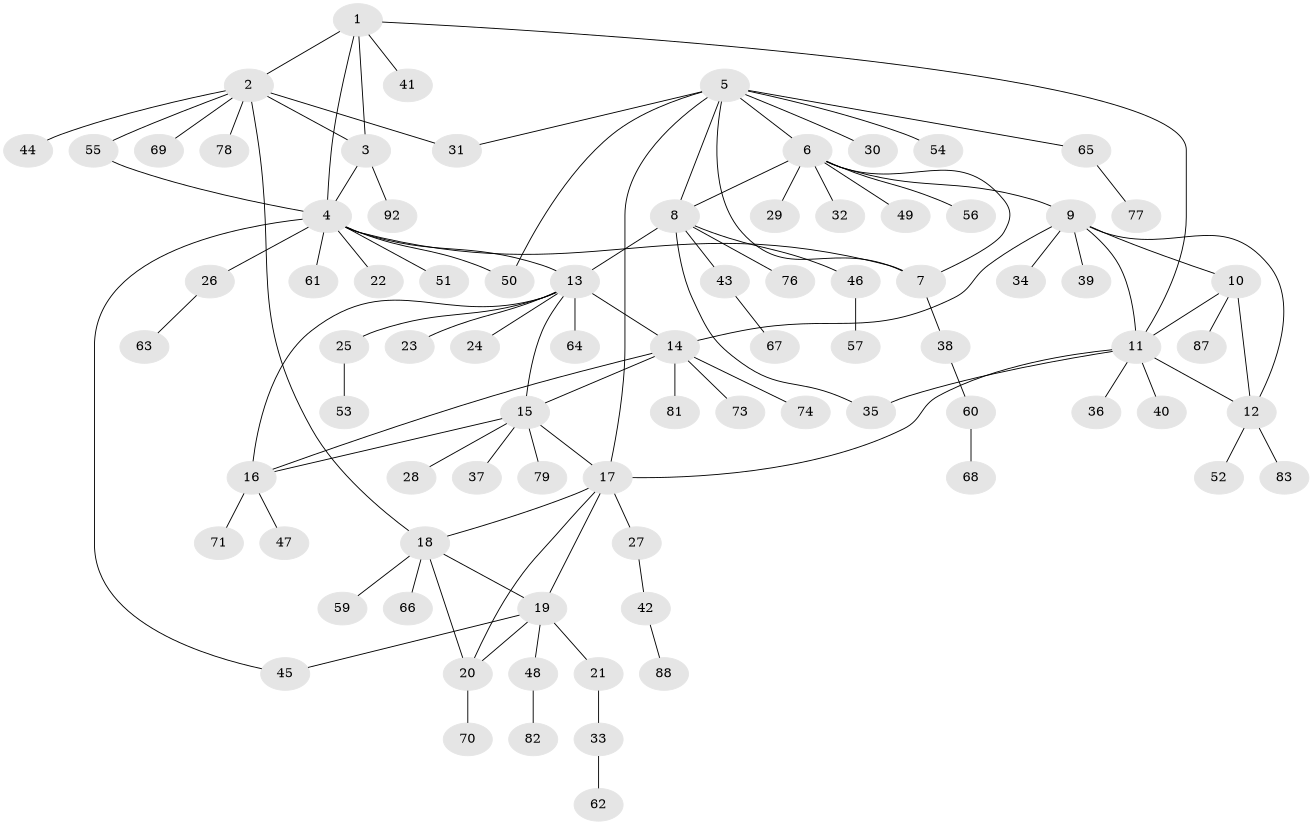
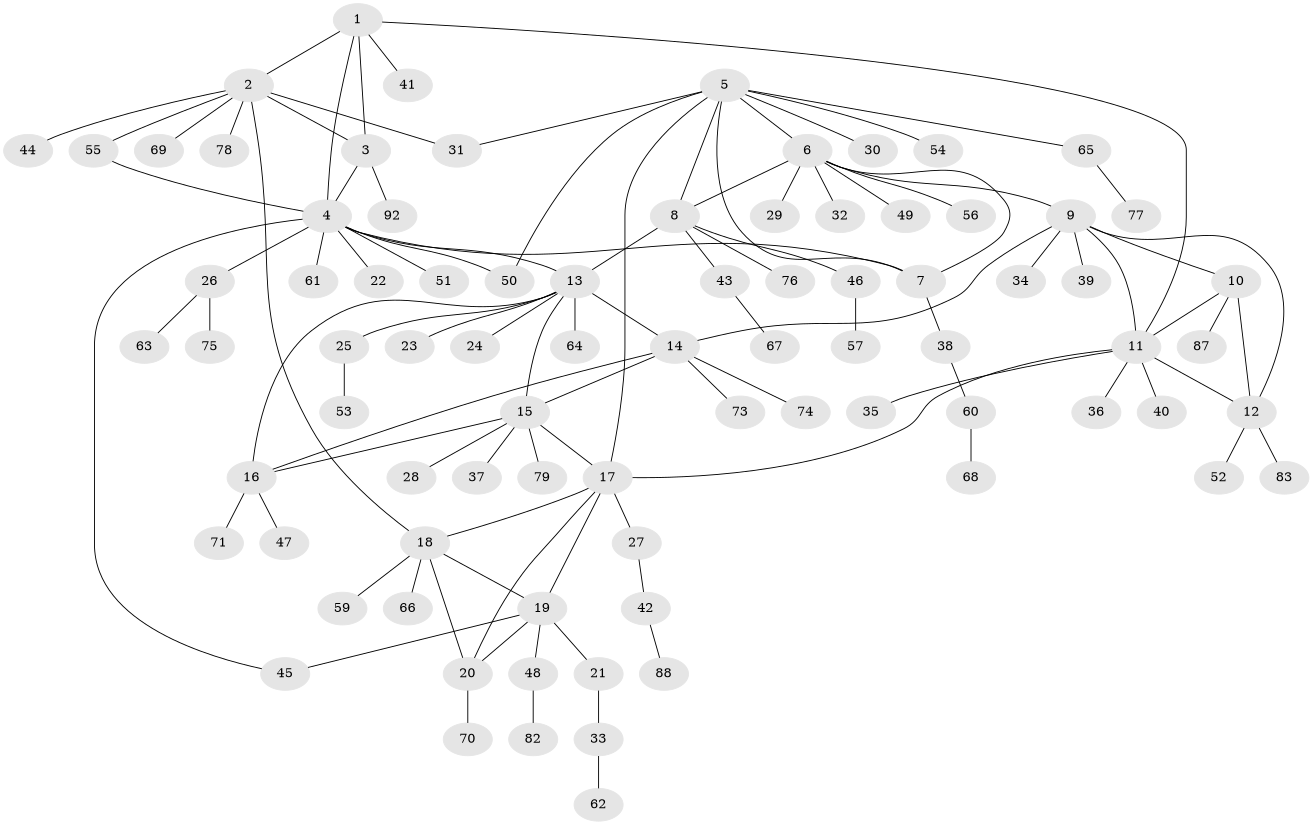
node "75": added
edge "8" -- "35": removed
node "81": removed
